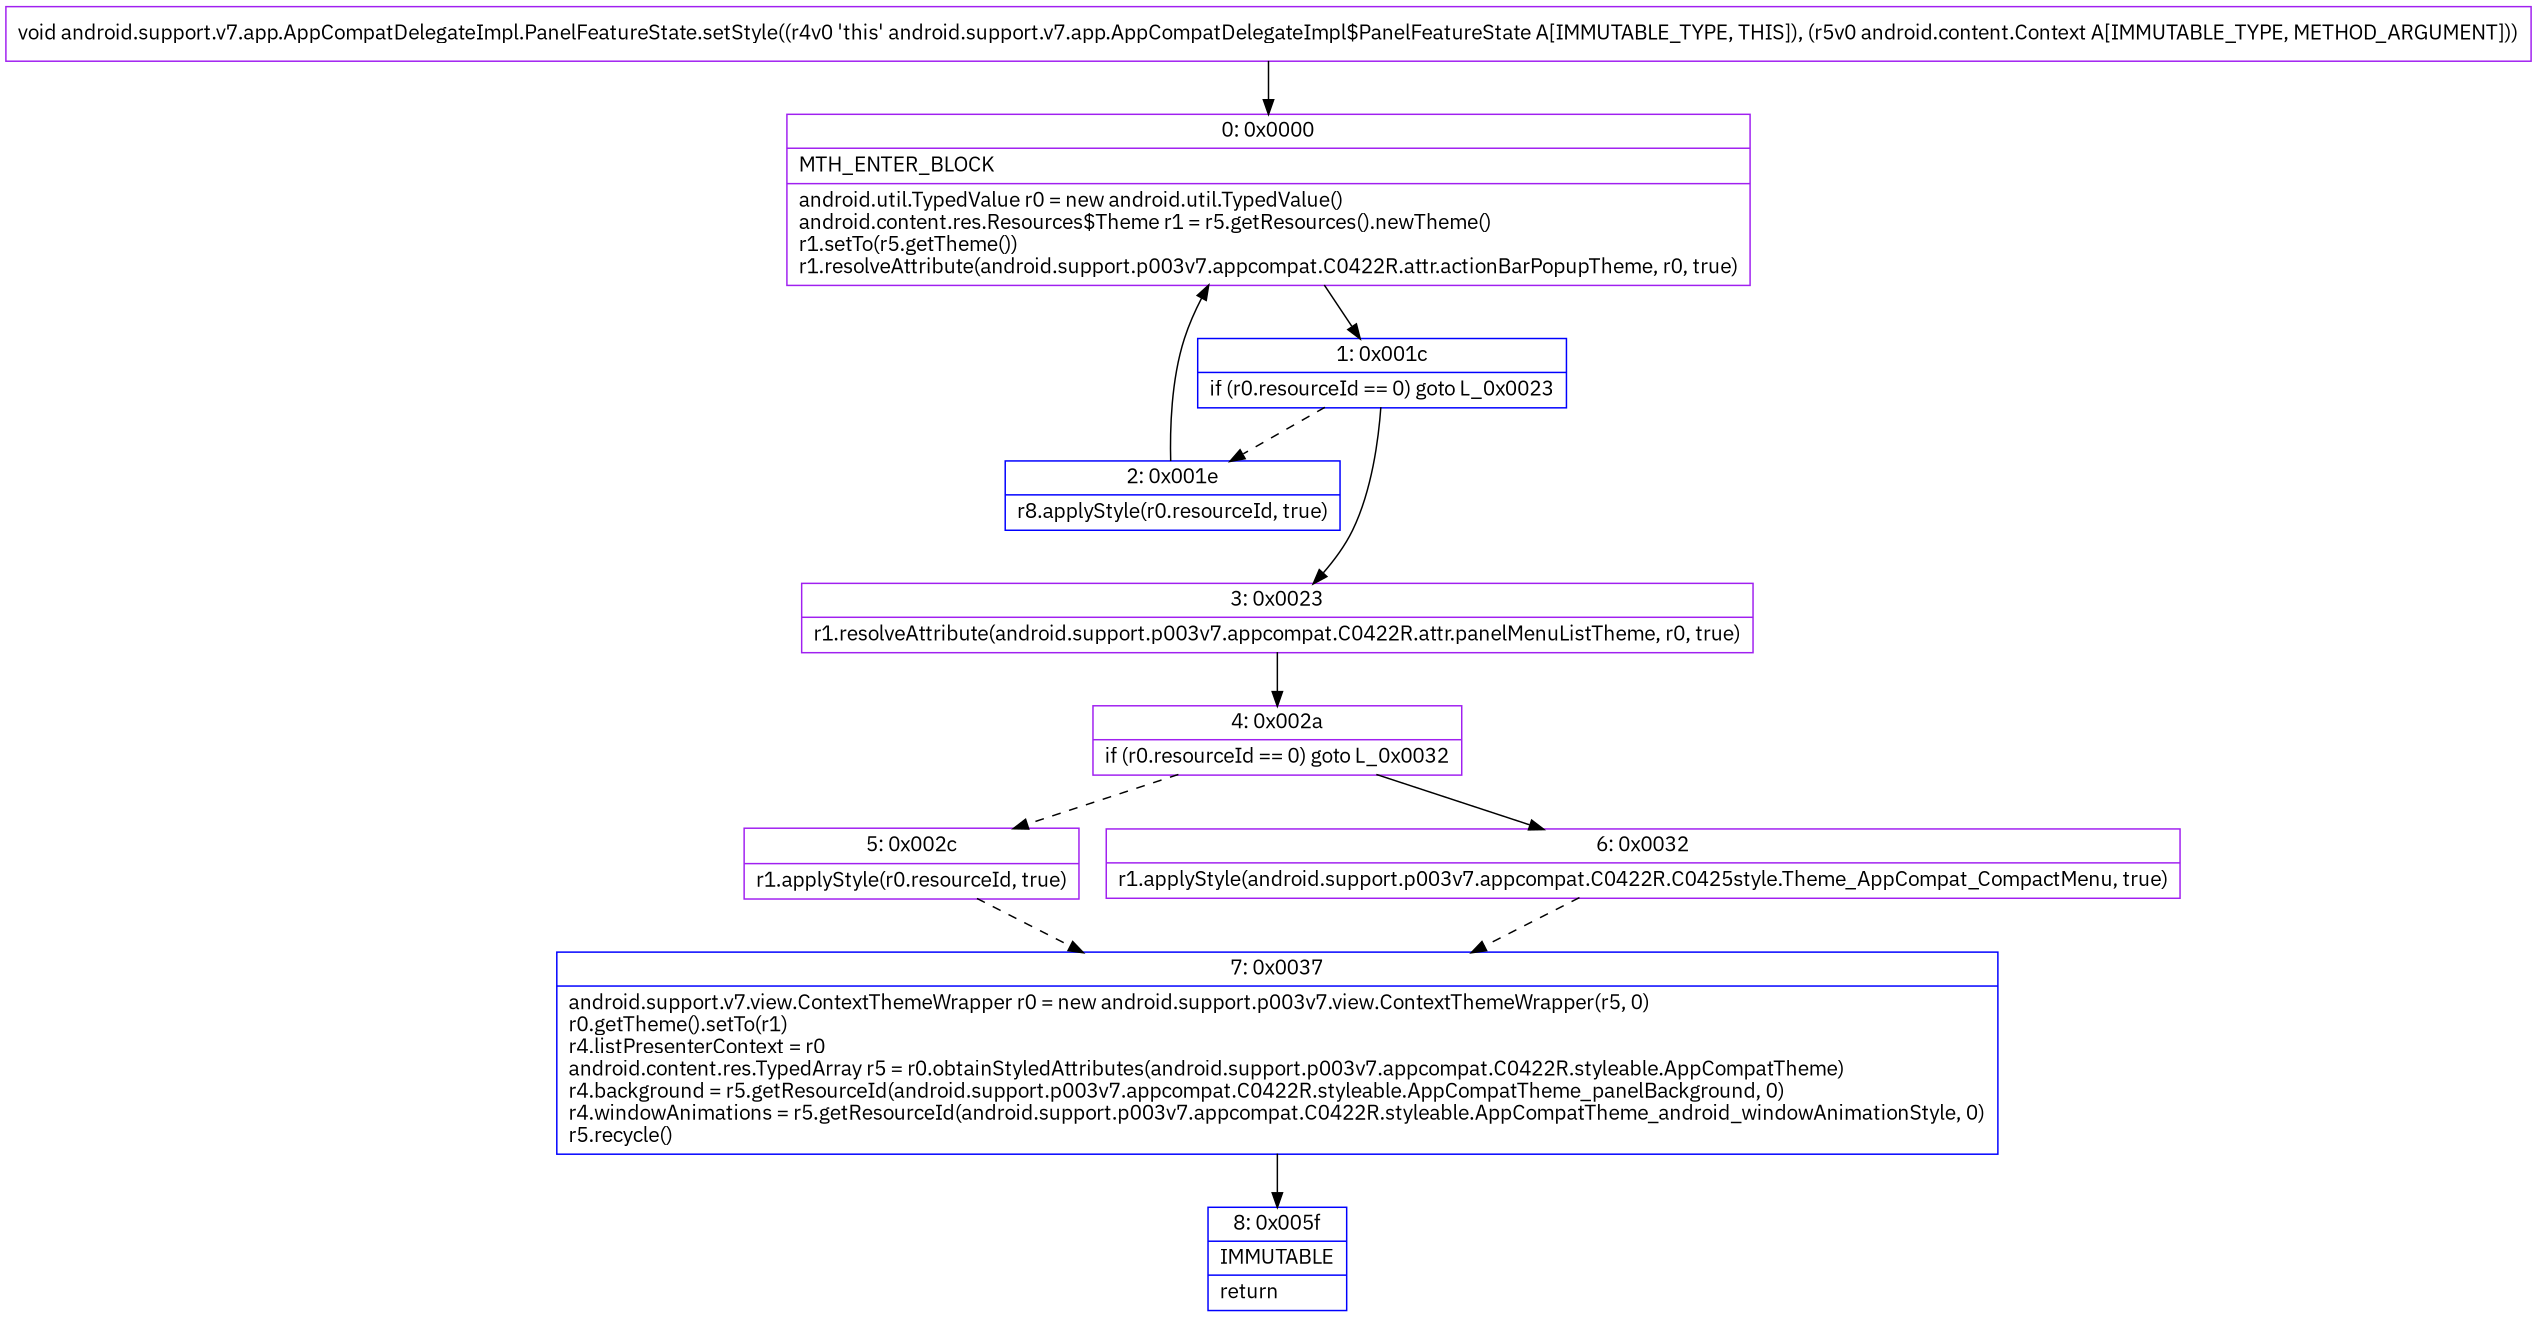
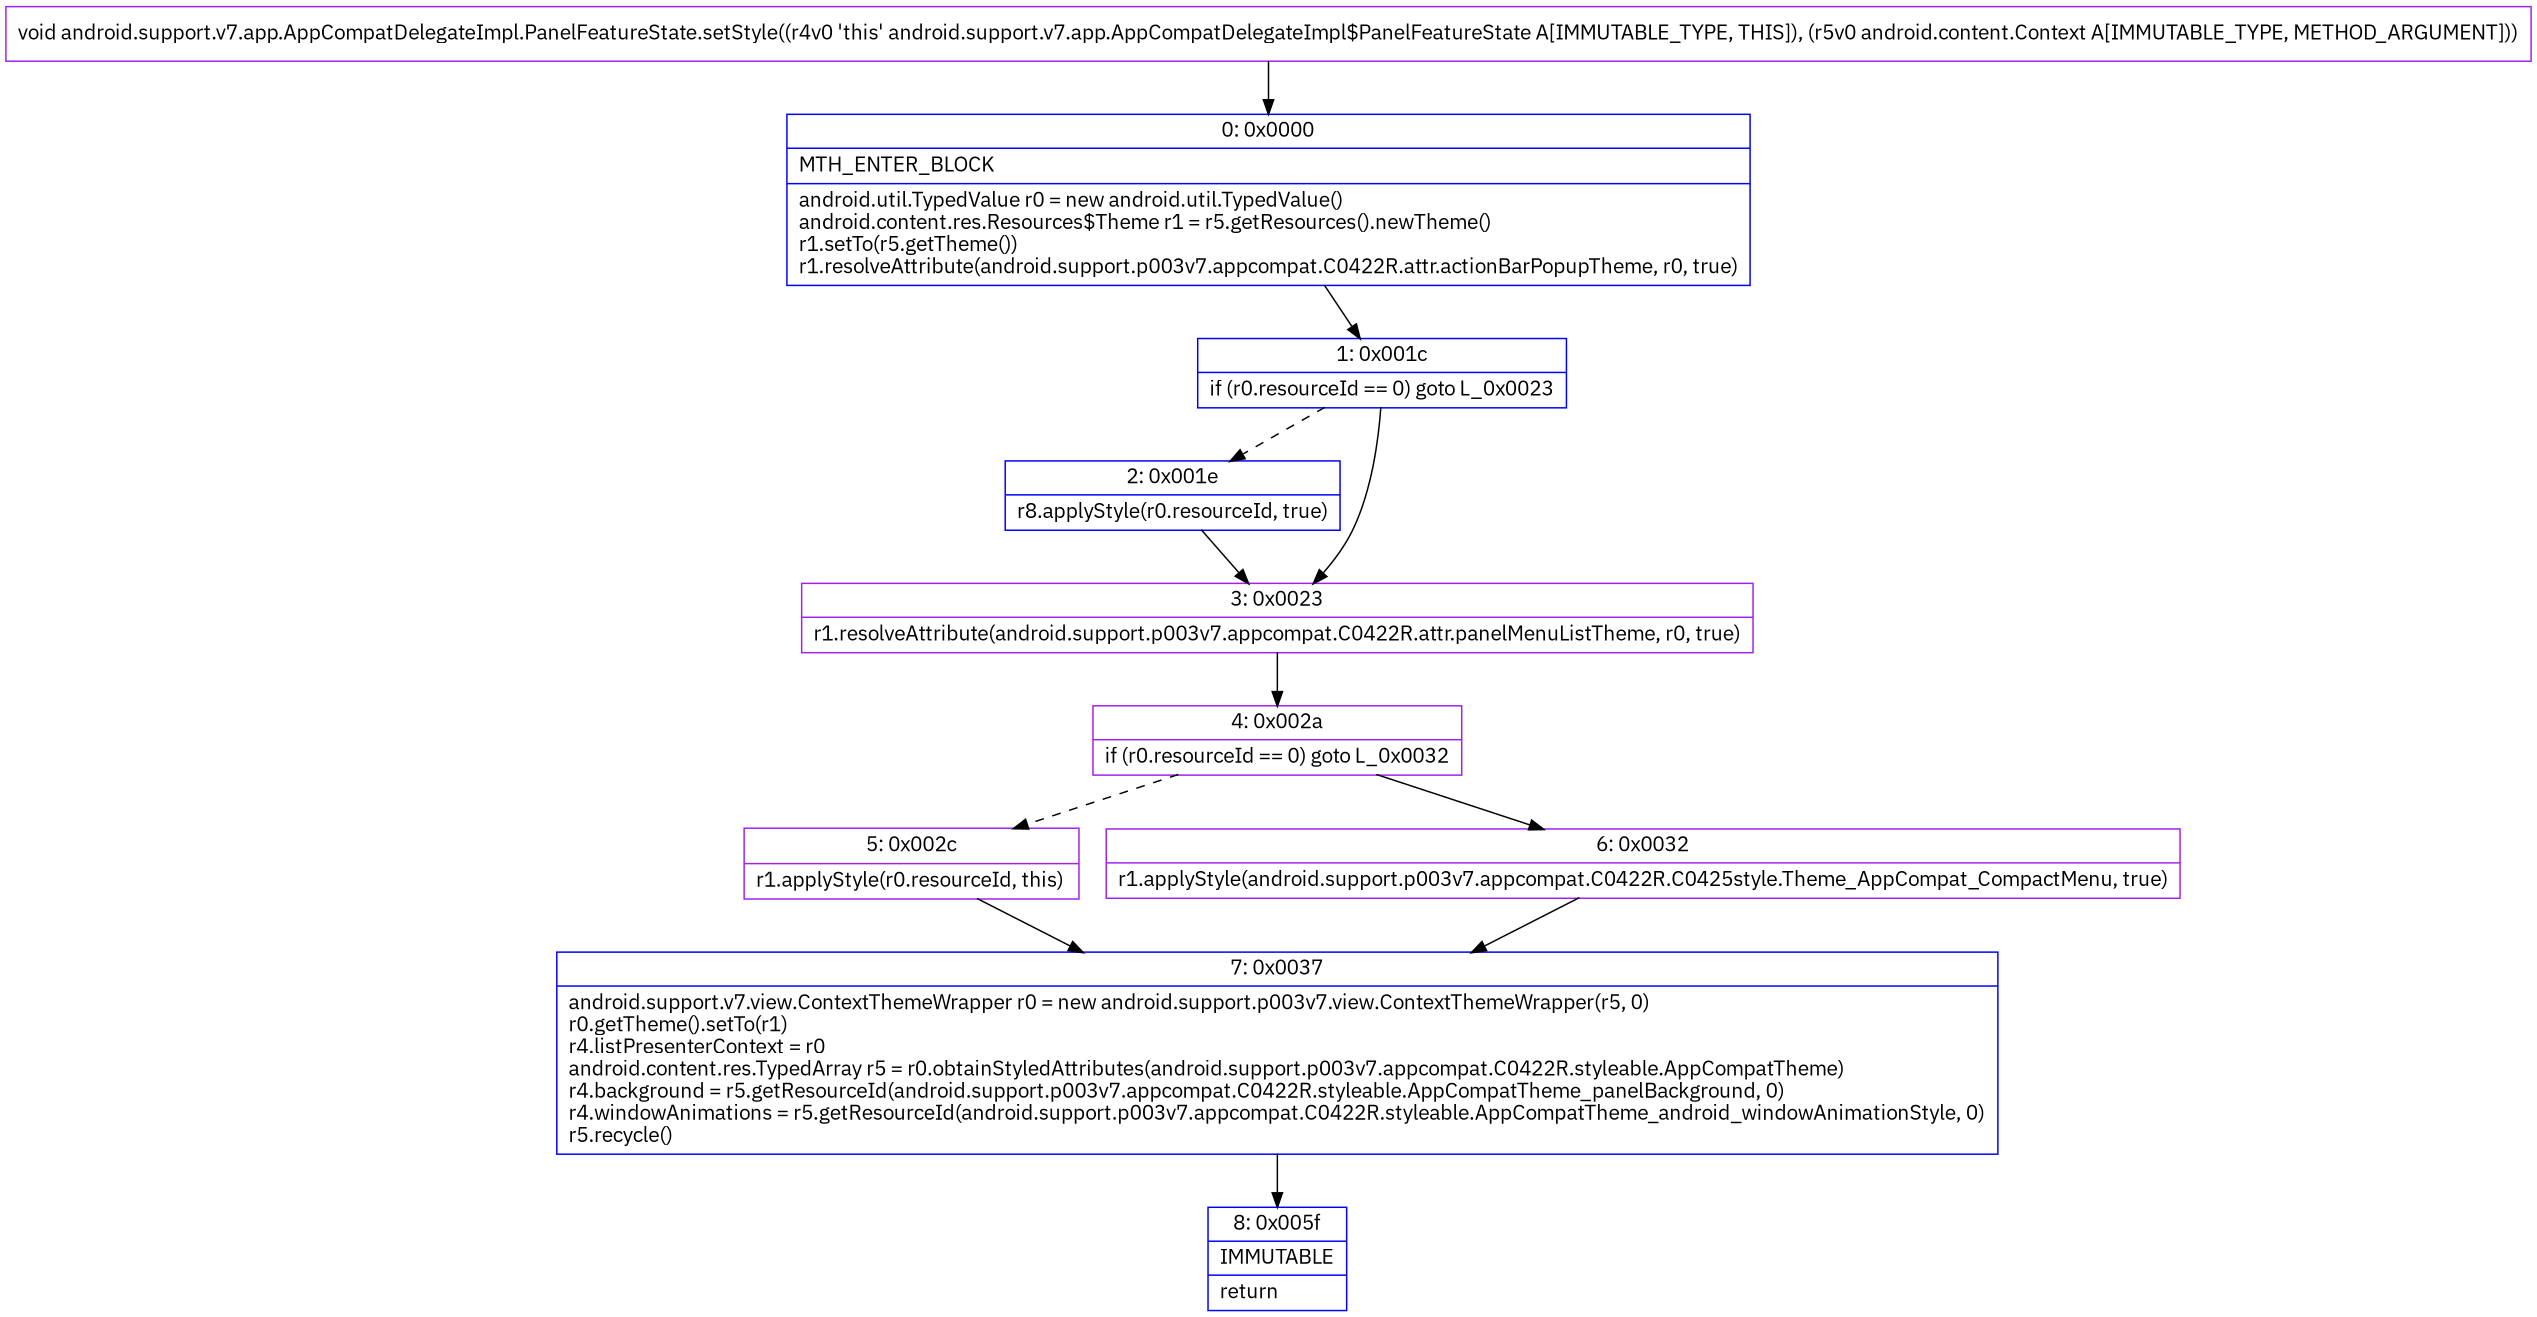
node "0: 0x0000": color purple -> blue
edge "2: 0x001e" -> "0: 0x0000": now "2: 0x001e" -> "3: 0x0023"
node "5: 0x002c": text "r1.applyStyle(r0.resourceId, true)" -> "r1.applyStyle(r0.resourceId, this)"
edge "5: 0x002c" -> "7: 0x0037": style dashed -> solid
edge "6: 0x0032" -> "7: 0x0037": style dashed -> solid
